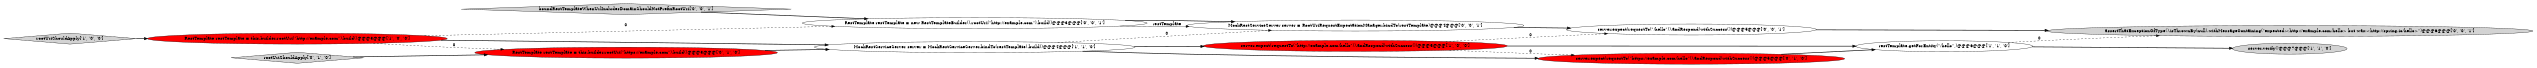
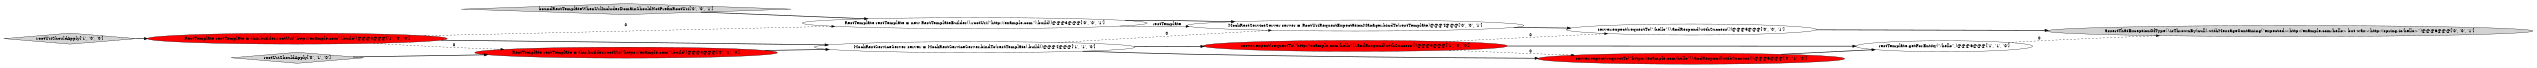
node "server.verify()@@@7@@@['1', '1', '0']": removed
